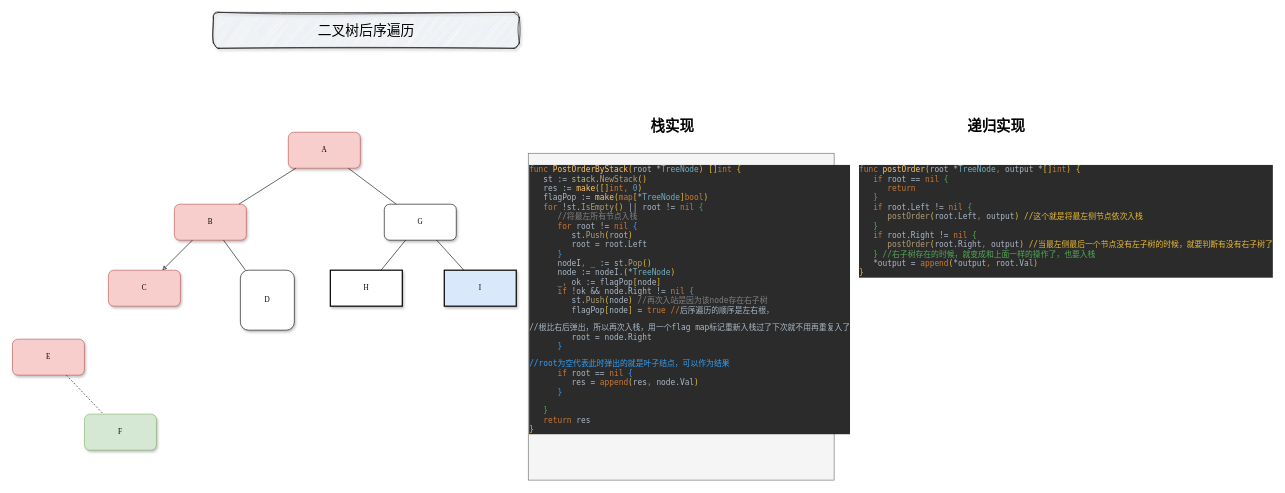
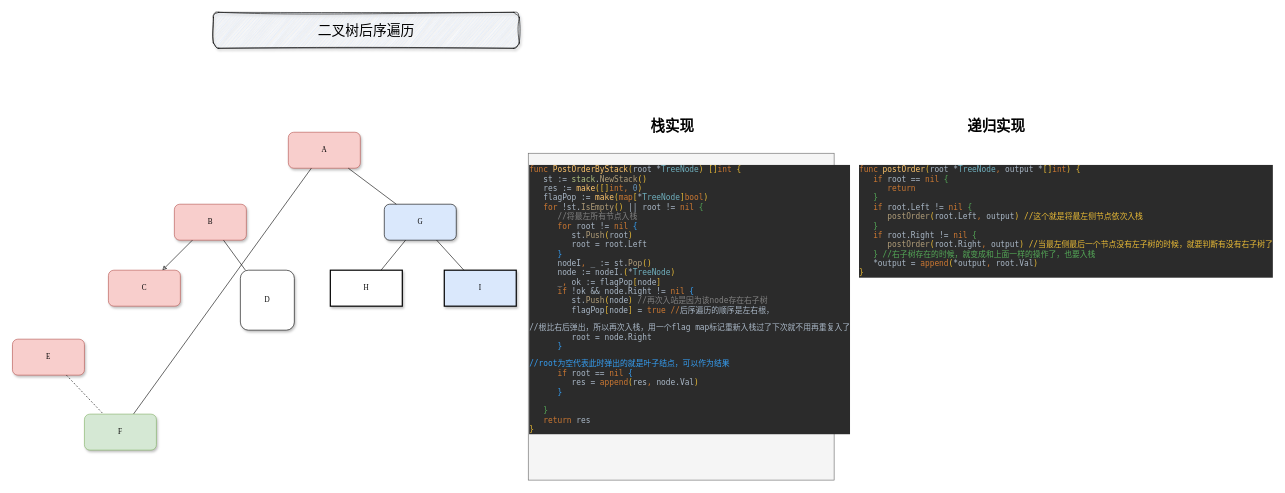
edge "A" -- "B": now "A" -- "F"
node "G": fillcolor #ffffff -> #dae8fc
